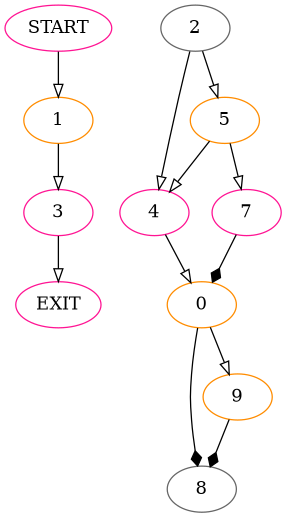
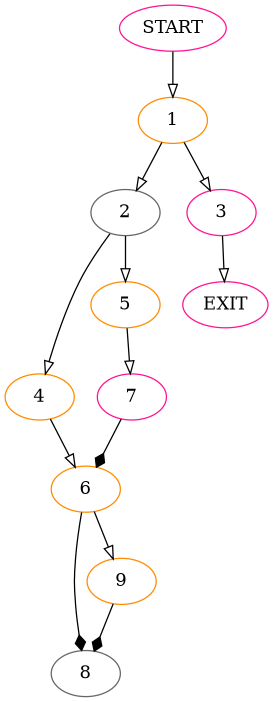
edge "1" -> "2": added
edge "5" -> "4": removed
node "4": color deeppink -> darkorange
node "0": label "0" -> "6"
